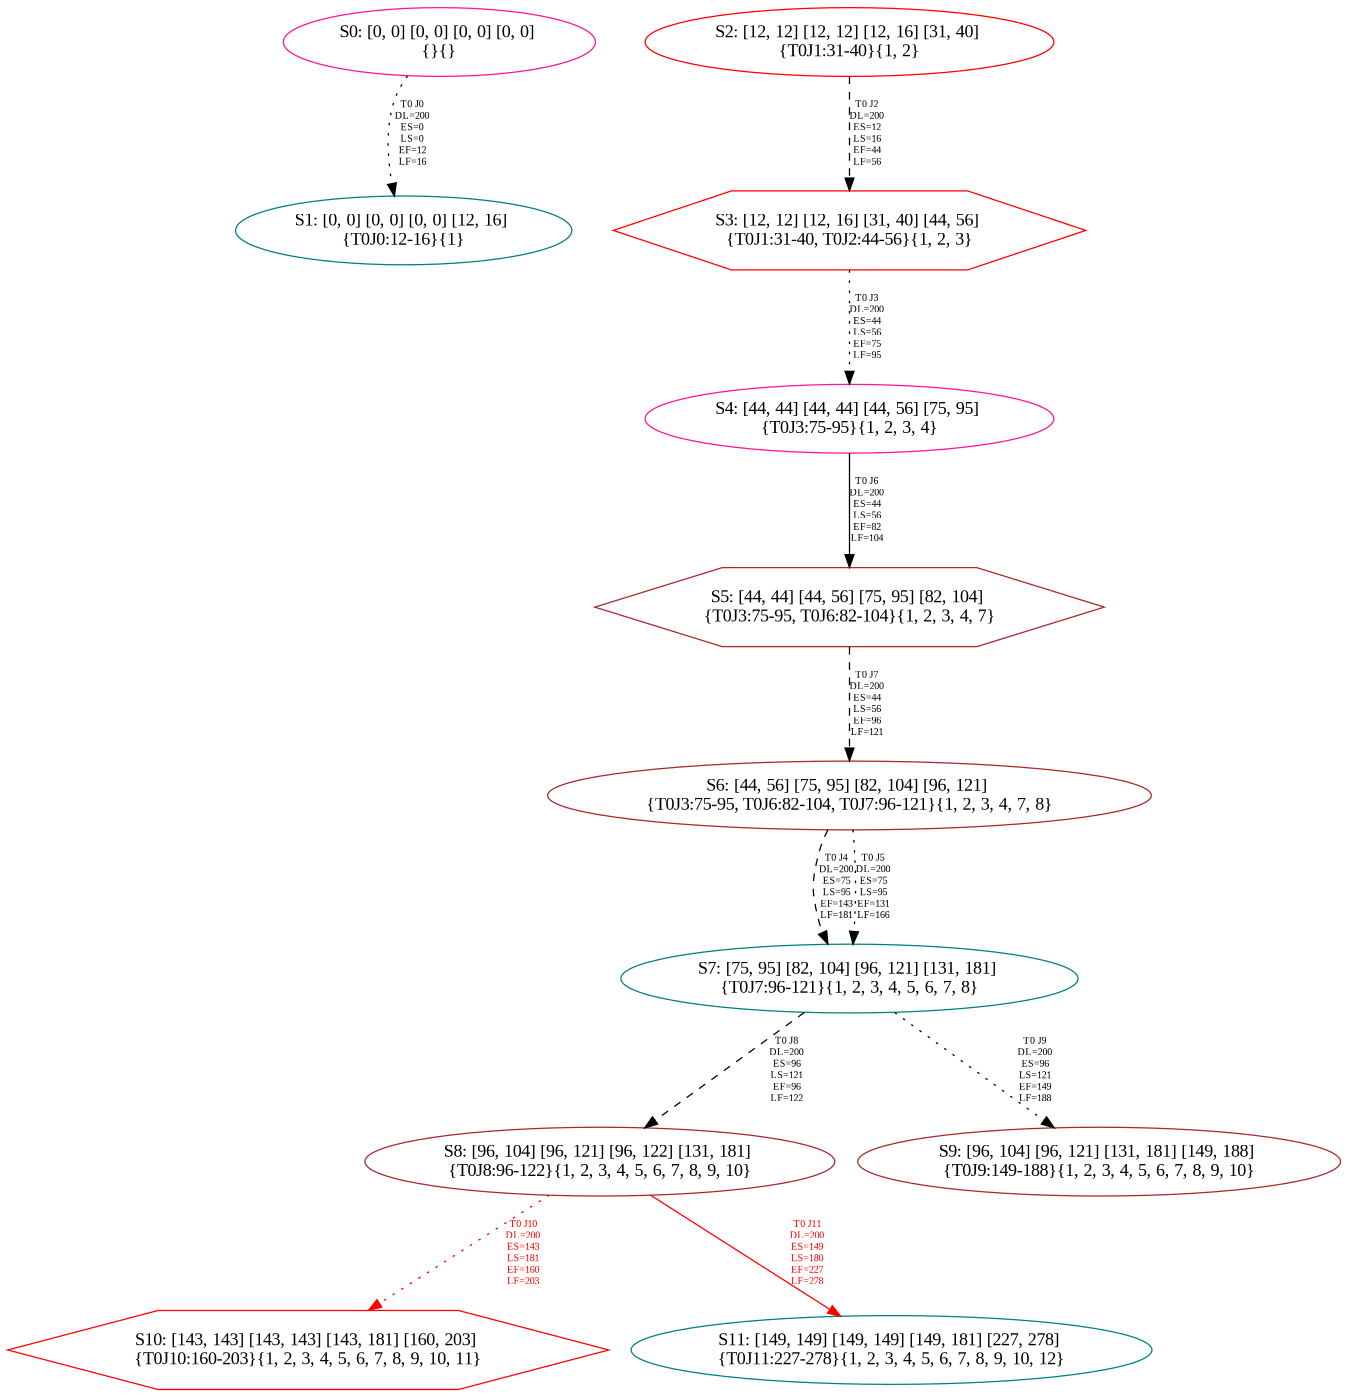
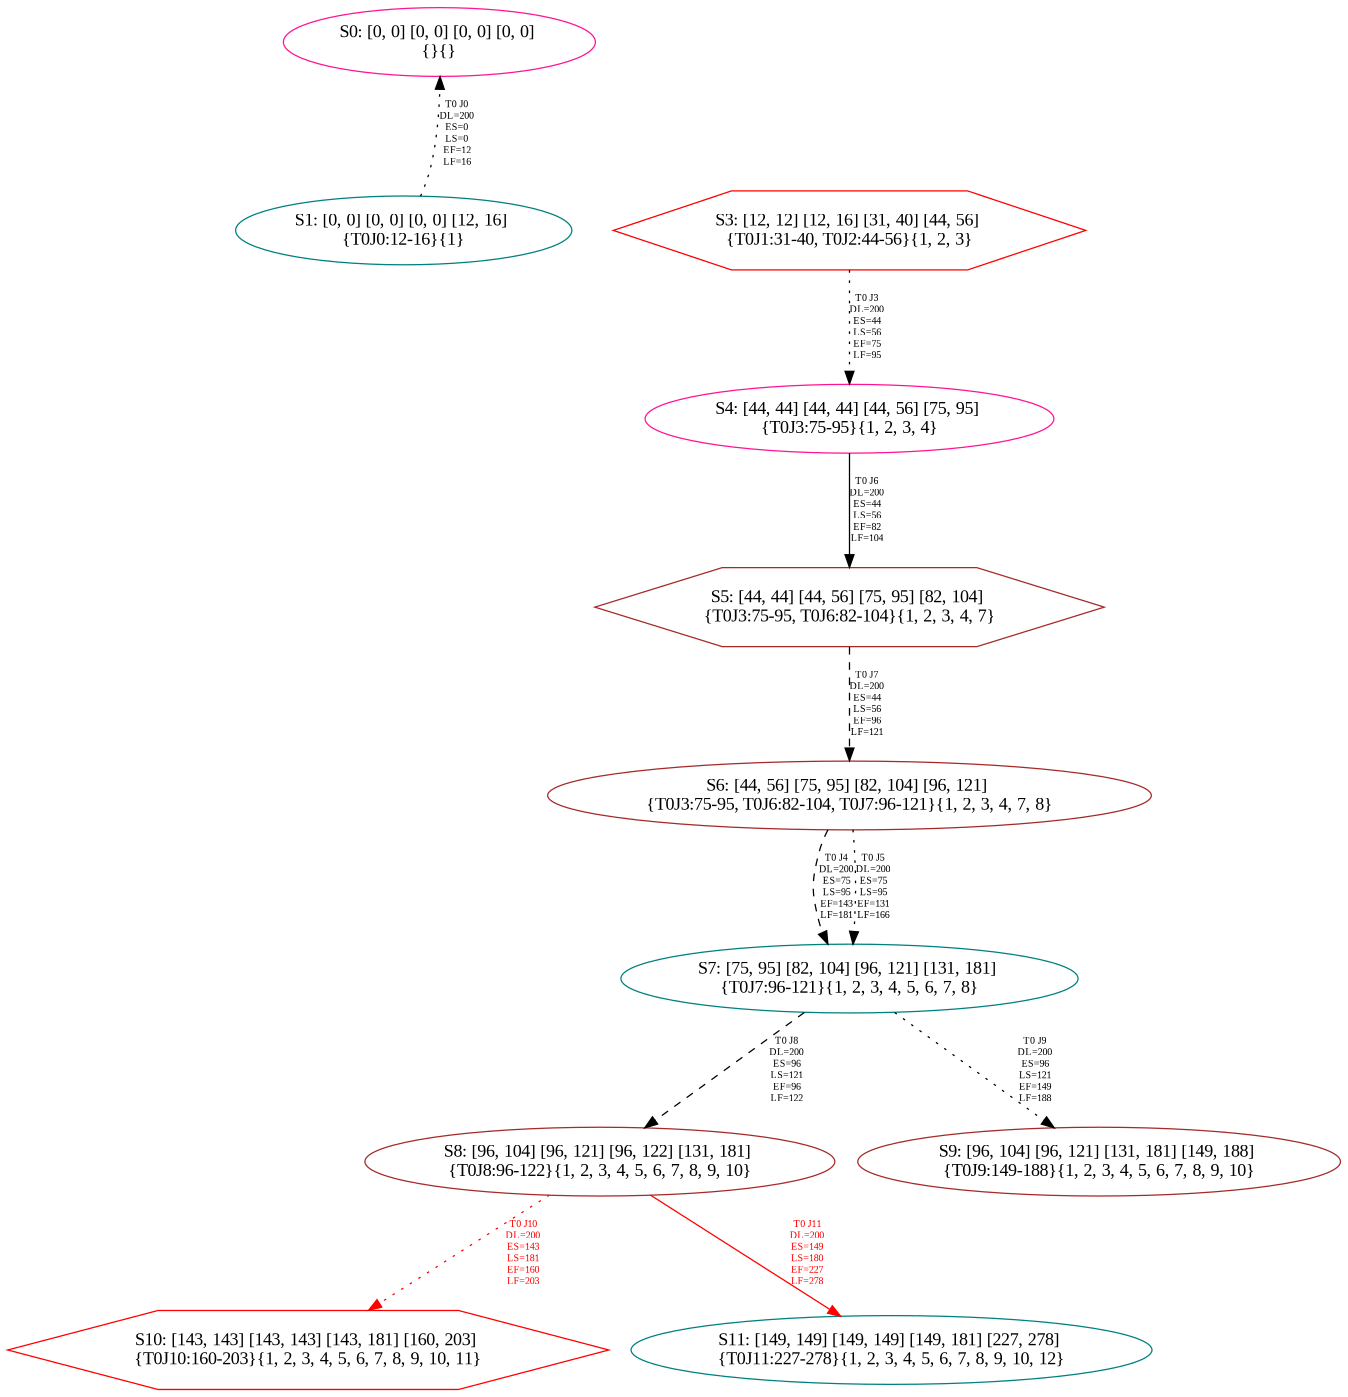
node "S2: [12, 12] [12, 12] [12, 16] [31, 40] {T0J1:31-40}{1, 2}": removed
edge "S0: [0, 0] [0, 0] [0, 0] [0, 0] {}{}" -> "S1: [0, 0] [0, 0] [0, 0] [12, 16] {T0J0:12-16}{1}": reversed
